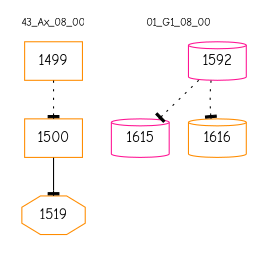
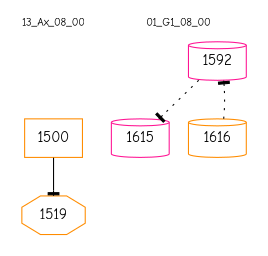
cluster "43_Ax_08_00": label "43_Ax_08_00" -> "13_Ax_08_00"
node "1499": removed
edge "1592" -> "1616": reversed
